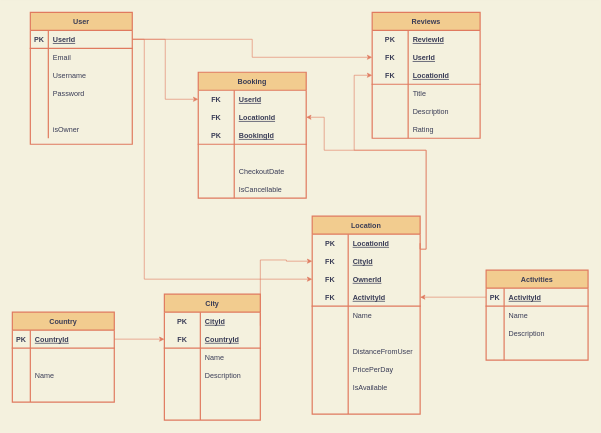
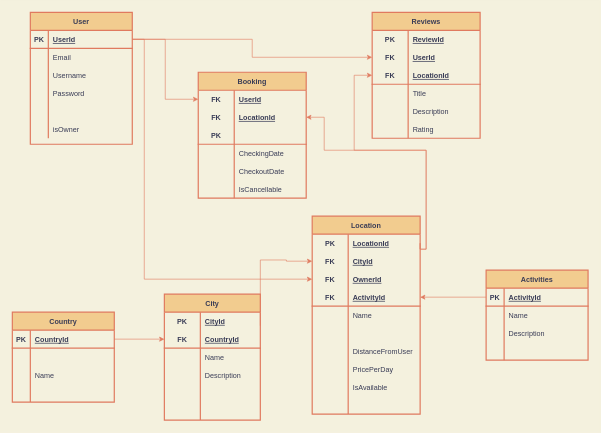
node "BookingId": removed
node "CheckingDate": added
